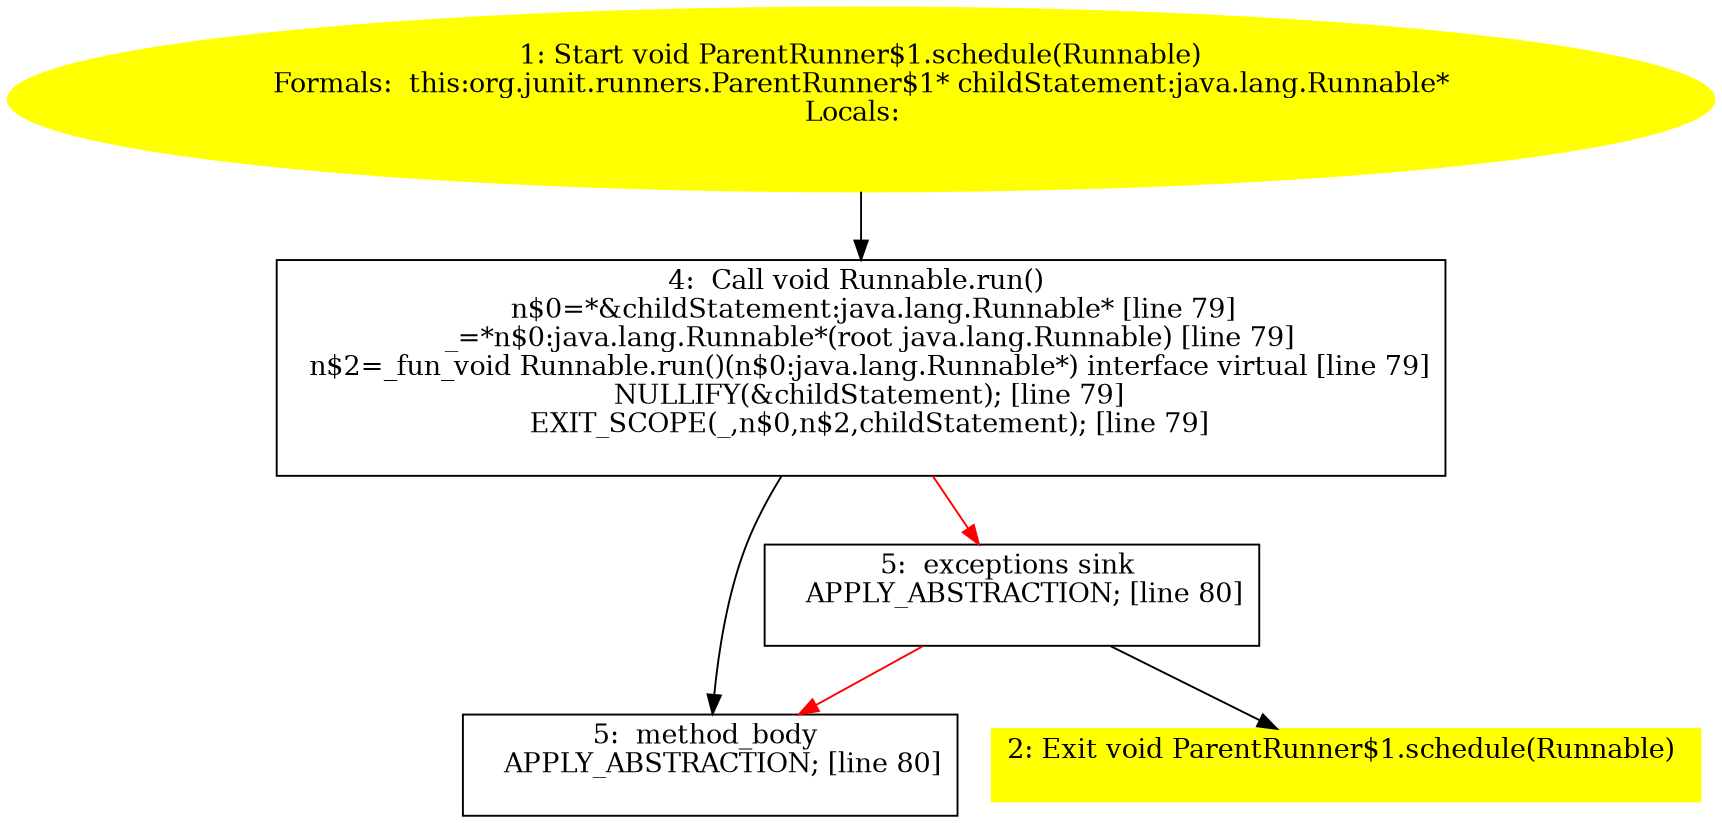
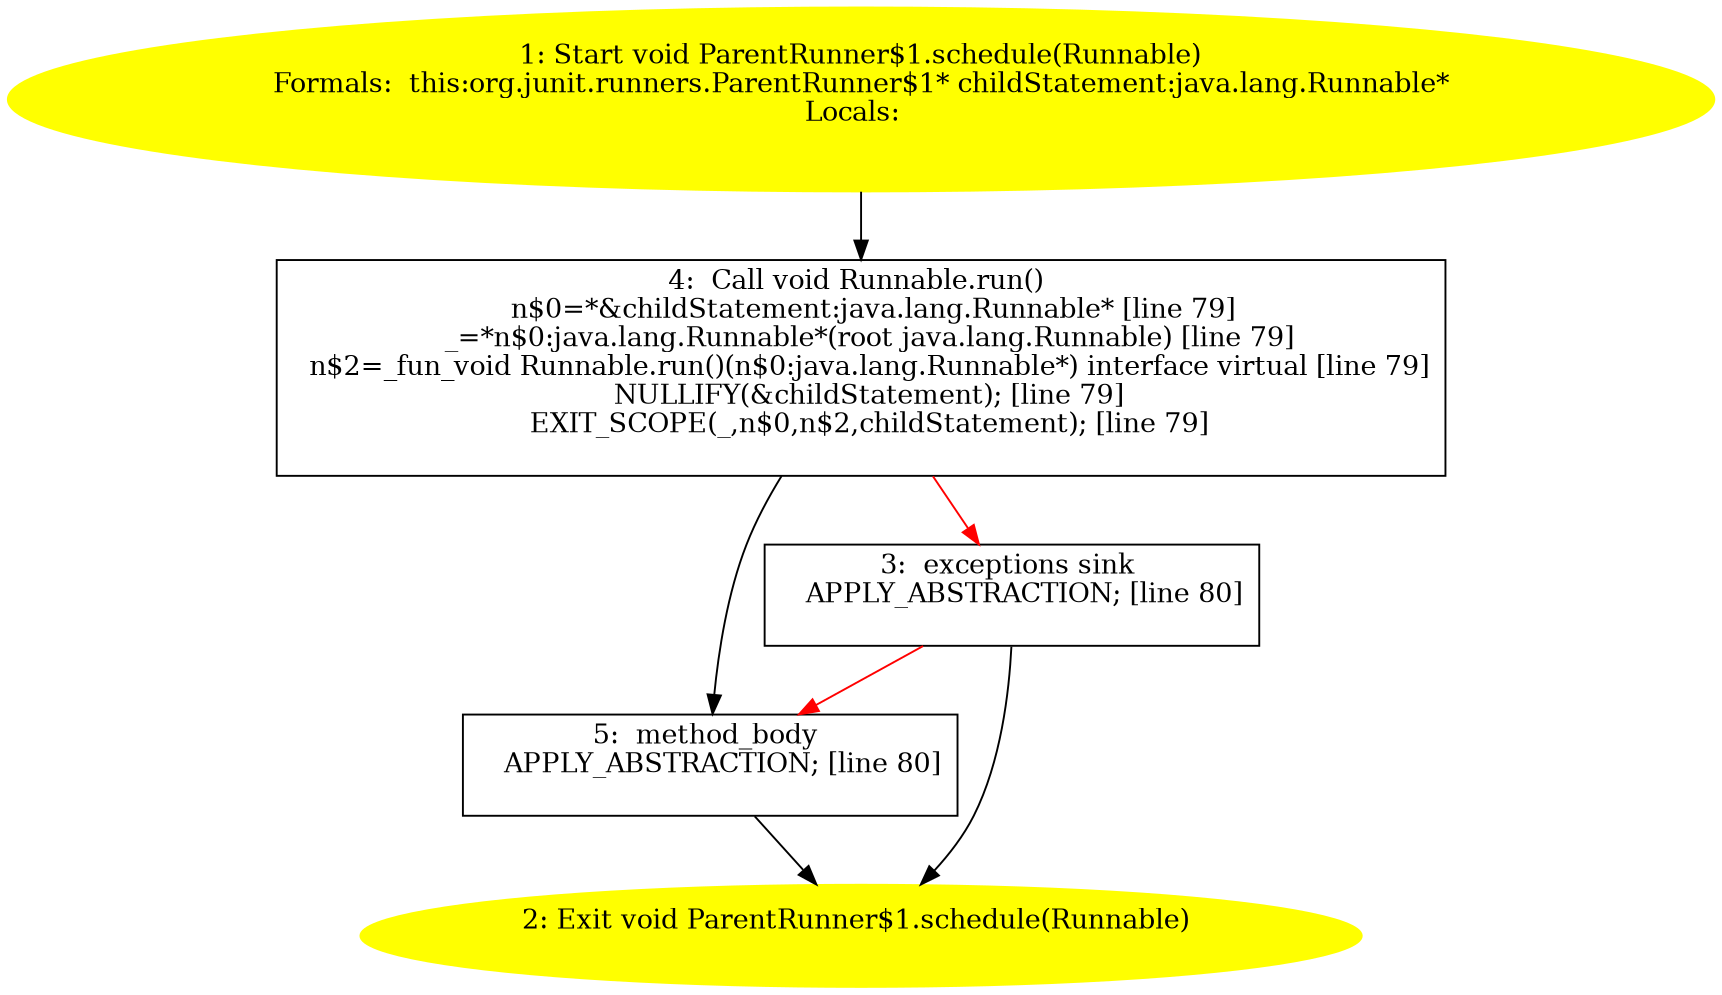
node "5:  exceptions sink APPLY_ABSTRACTION; [line 80]": label "5:  exceptions sink APPLY_ABSTRACTION; [line 80]" -> "3:  exceptions sink APPLY_ABSTRACTION; [line 80]"
node "2: Exit void ParentRunner$1.schedule(Runnable)": shape box -> ellipse
edge "5:  method_body APPLY_ABSTRACTION; [line 80]" -> "2: Exit void ParentRunner$1.schedule(Runnable)": added
